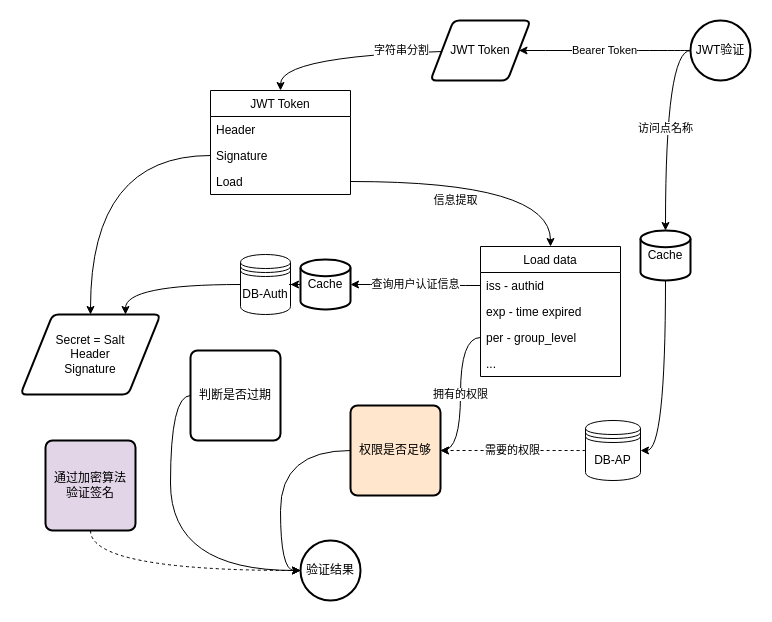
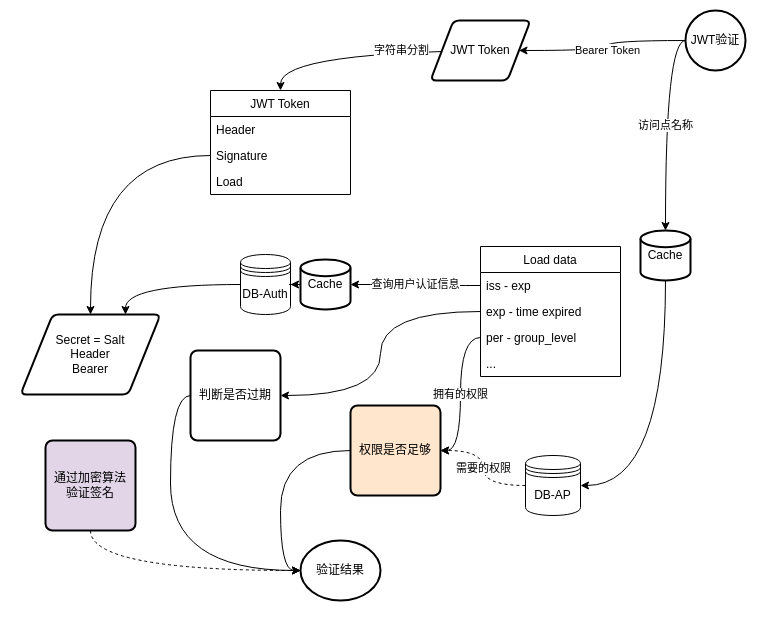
node "JWT验证": moved (721, 51) -> (716, 41)
edge "Load" -> "Load data": removed, label "信息提取"
node "iss - authid": label "iss - authid" -> "iss - exp"
edge "exp - time expired" -> "判断是否过期": added
node "Secret = Salt Header Signature": label "Secret = Salt Header Signature" -> "Secret = Salt Header Bearer"
edge "per - group_level" -> "权限是否足够": arrowhead open -> classic
node "DB-AP": moved (613, 451) -> (553, 486)
node "验证结果": size 60x60 -> 80x60
